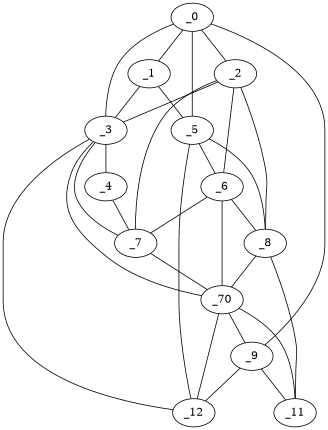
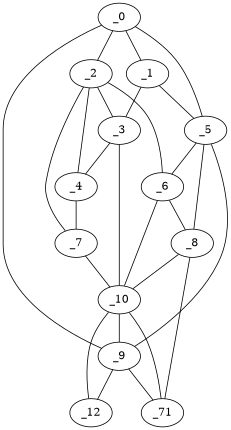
edge "_0" -- "_3": removed
edge "_2" -- "_8": now "_2" -- "_4"
edge "_3" -- "_7": removed
edge "_6" -- "_7": removed
edge "_5" -- "_12": now "_5" -- "_9"
node "_70": label "_70" -> "_10"
edge "_3" -- "_12": removed
node "_11": label "_11" -> "_71"
